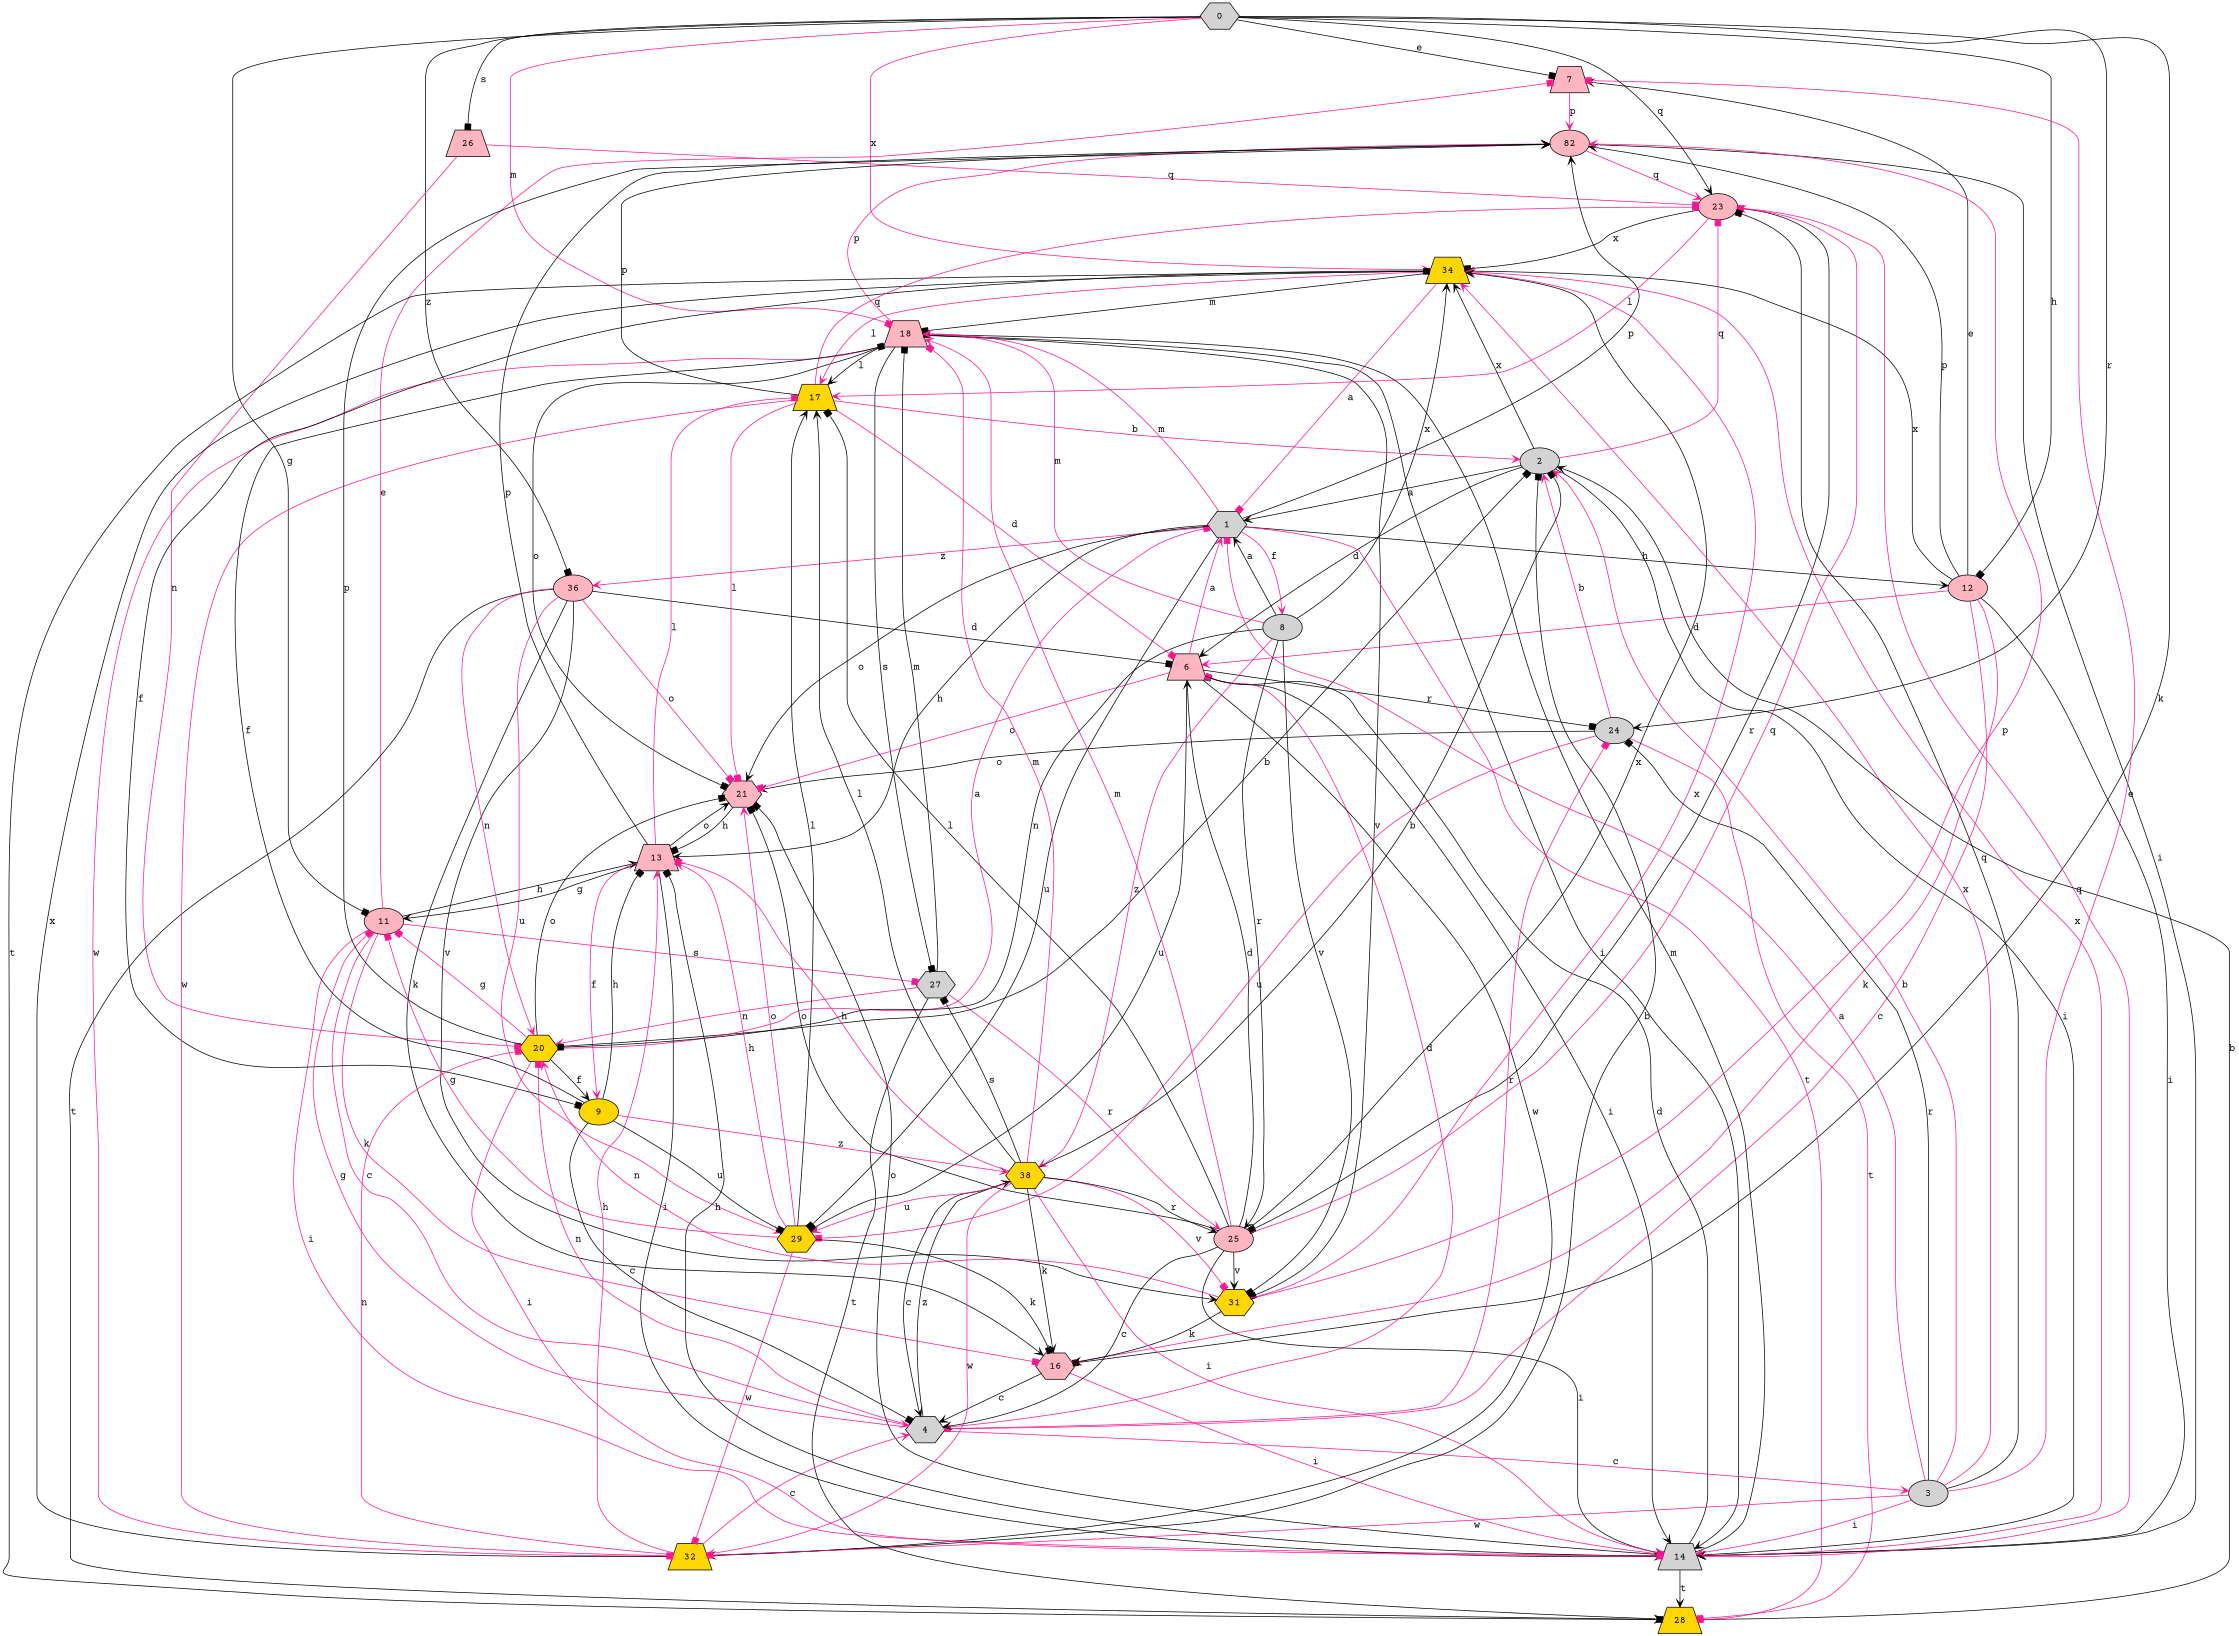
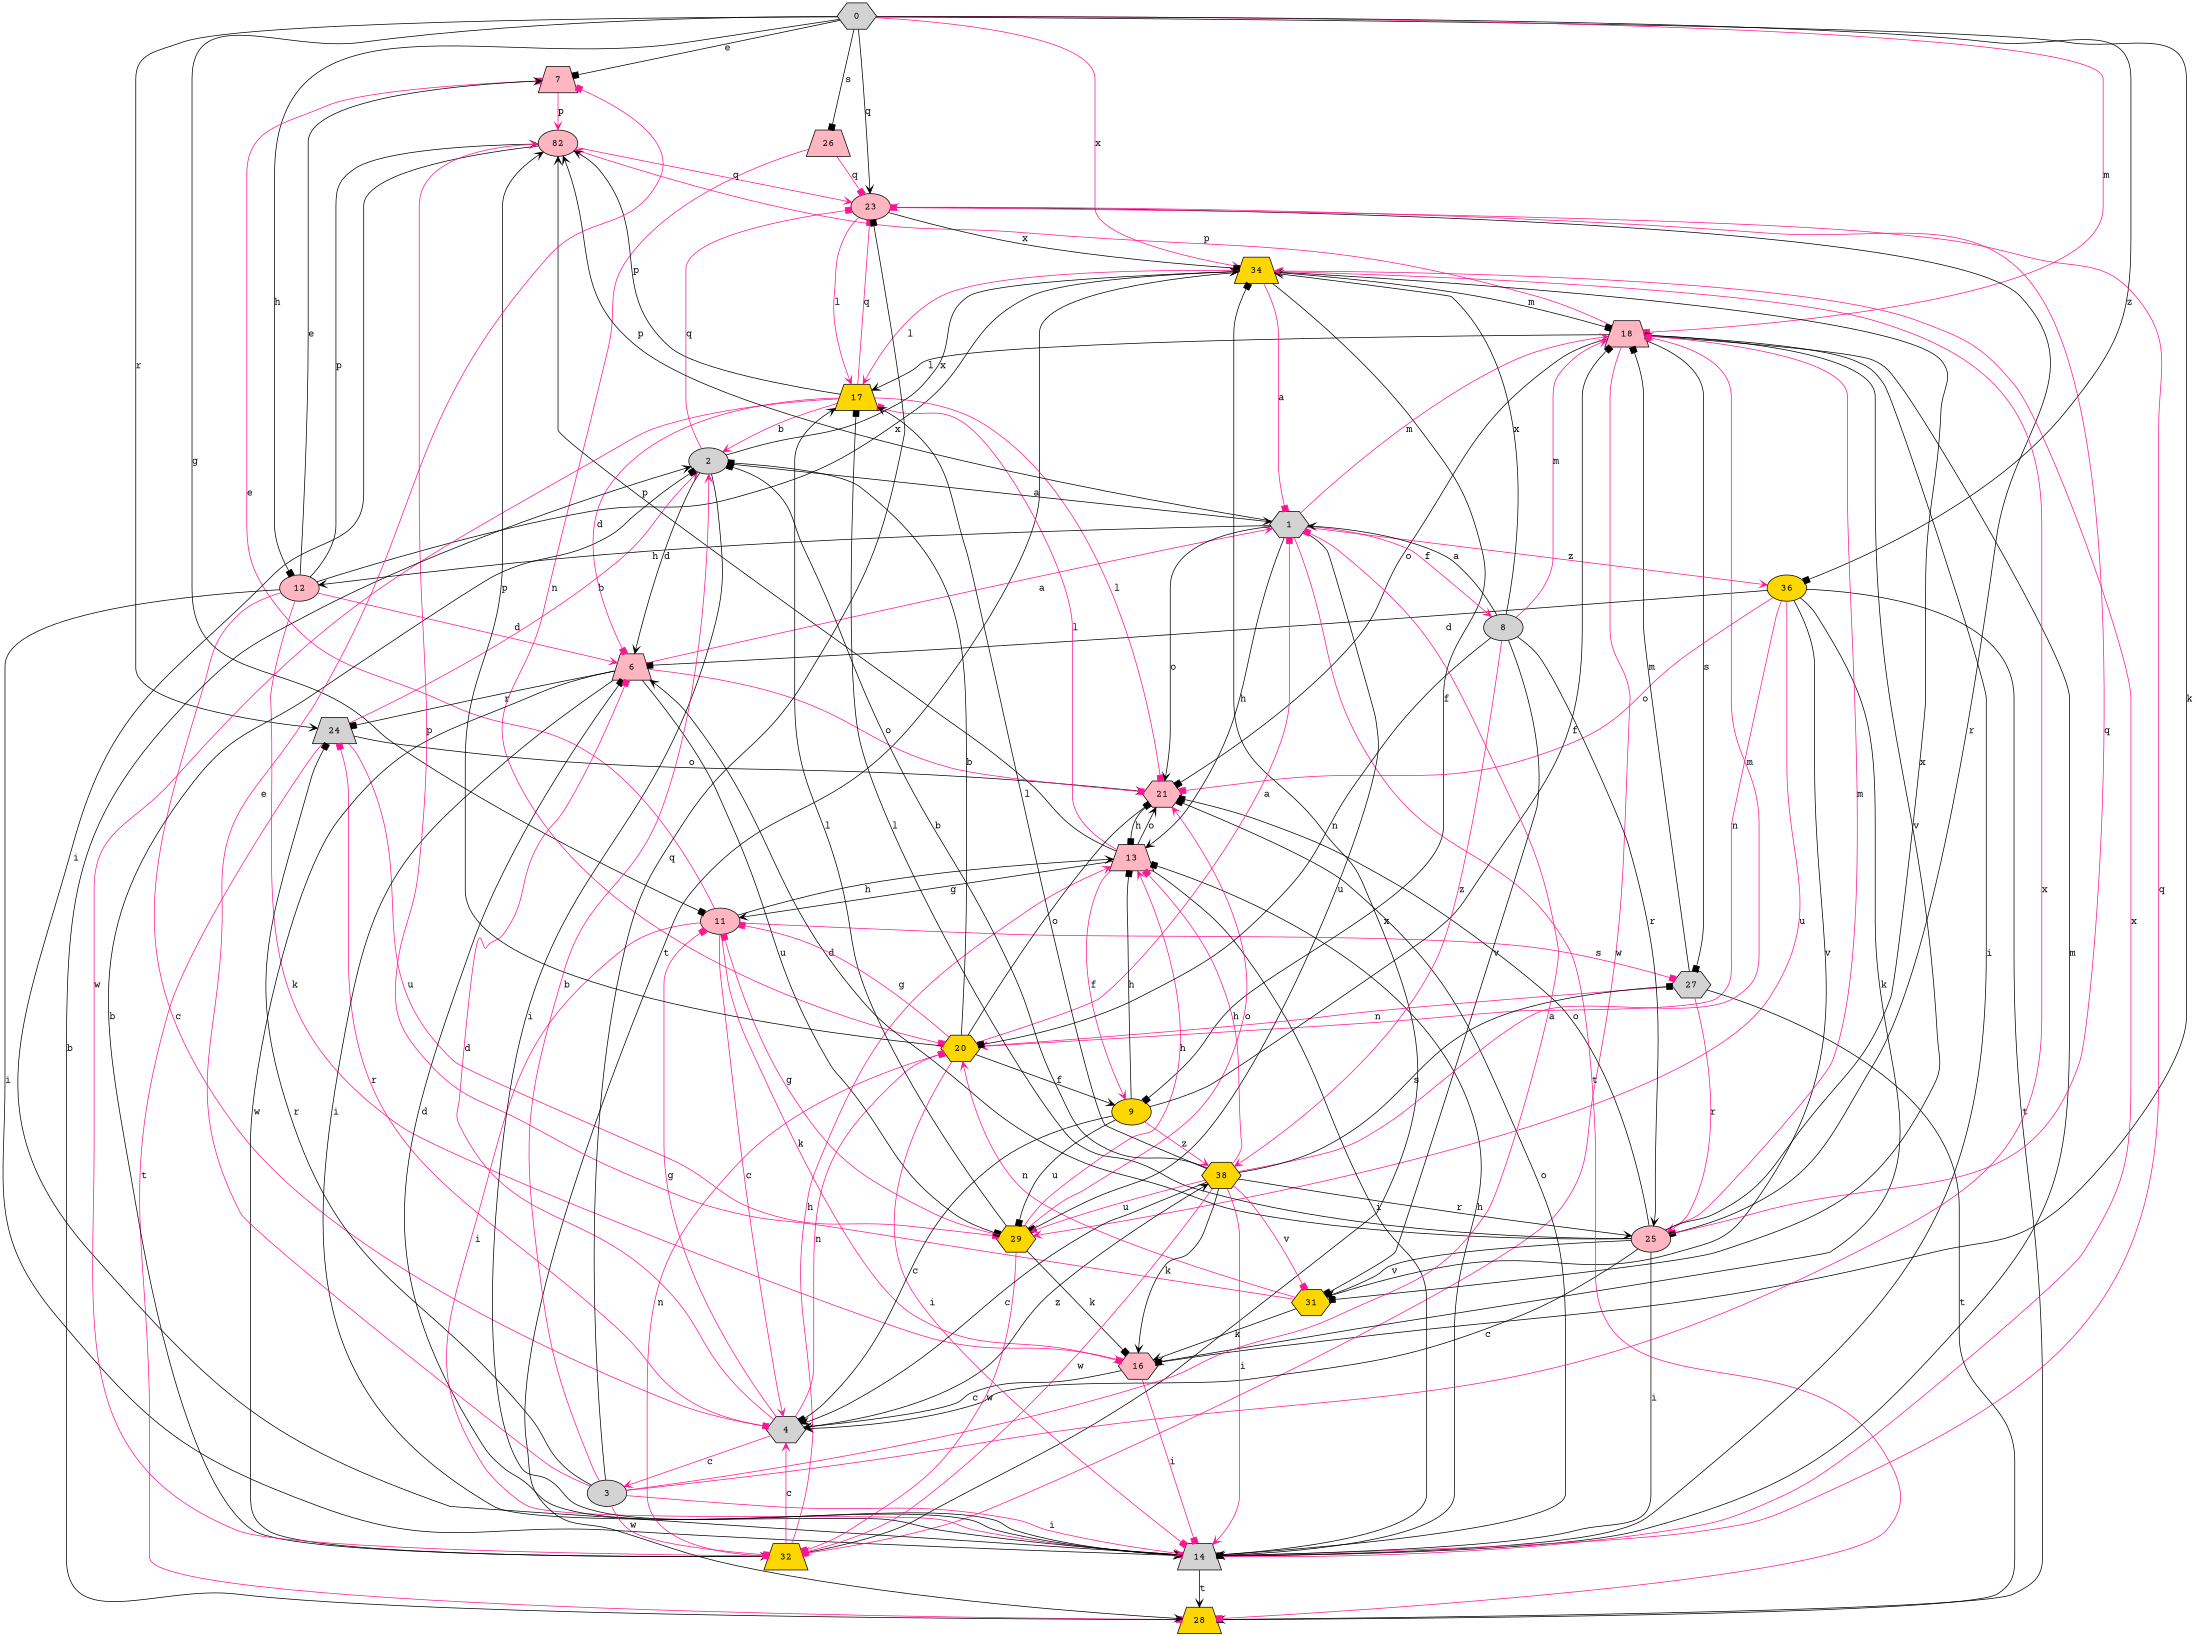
node "36": fillcolor lightpink -> gold
node "24": shape ellipse -> trapezium
edge "31" -> "34": removed, label "x"
edge "25" -> "14": arrowhead vee -> box
